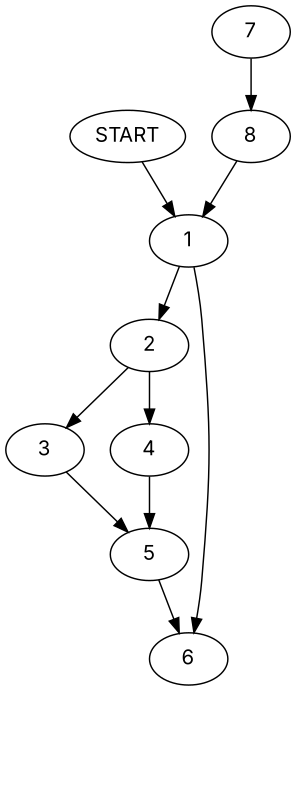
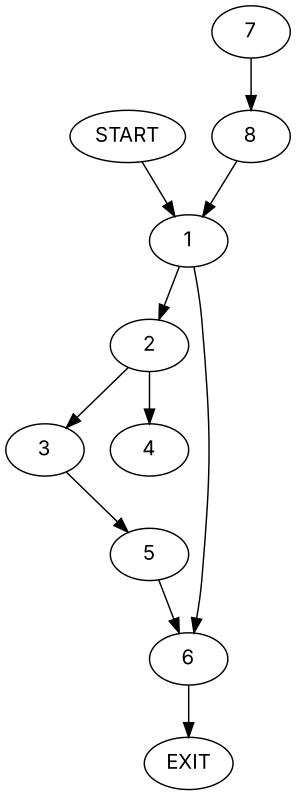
edge "4" -> "5": removed
node "EXIT": added
